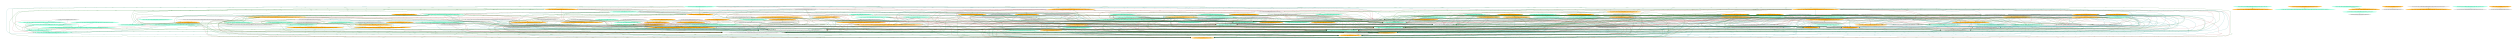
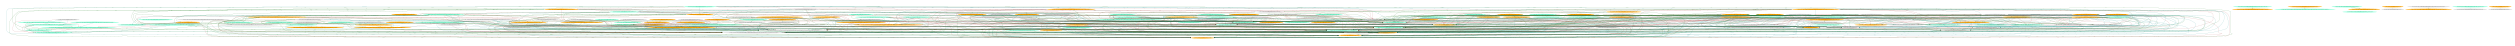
node "org.apache.commons.math3.util$Pair#equals(java.lang.Object)": removed
node "org.apache.commons.math3.random$Well19937c#Well19937c(long)": fillcolor lightgrey -> orange
node "org.apache.commons.math3.util$Pair#getValue()": fillcolor orange -> lightgrey
